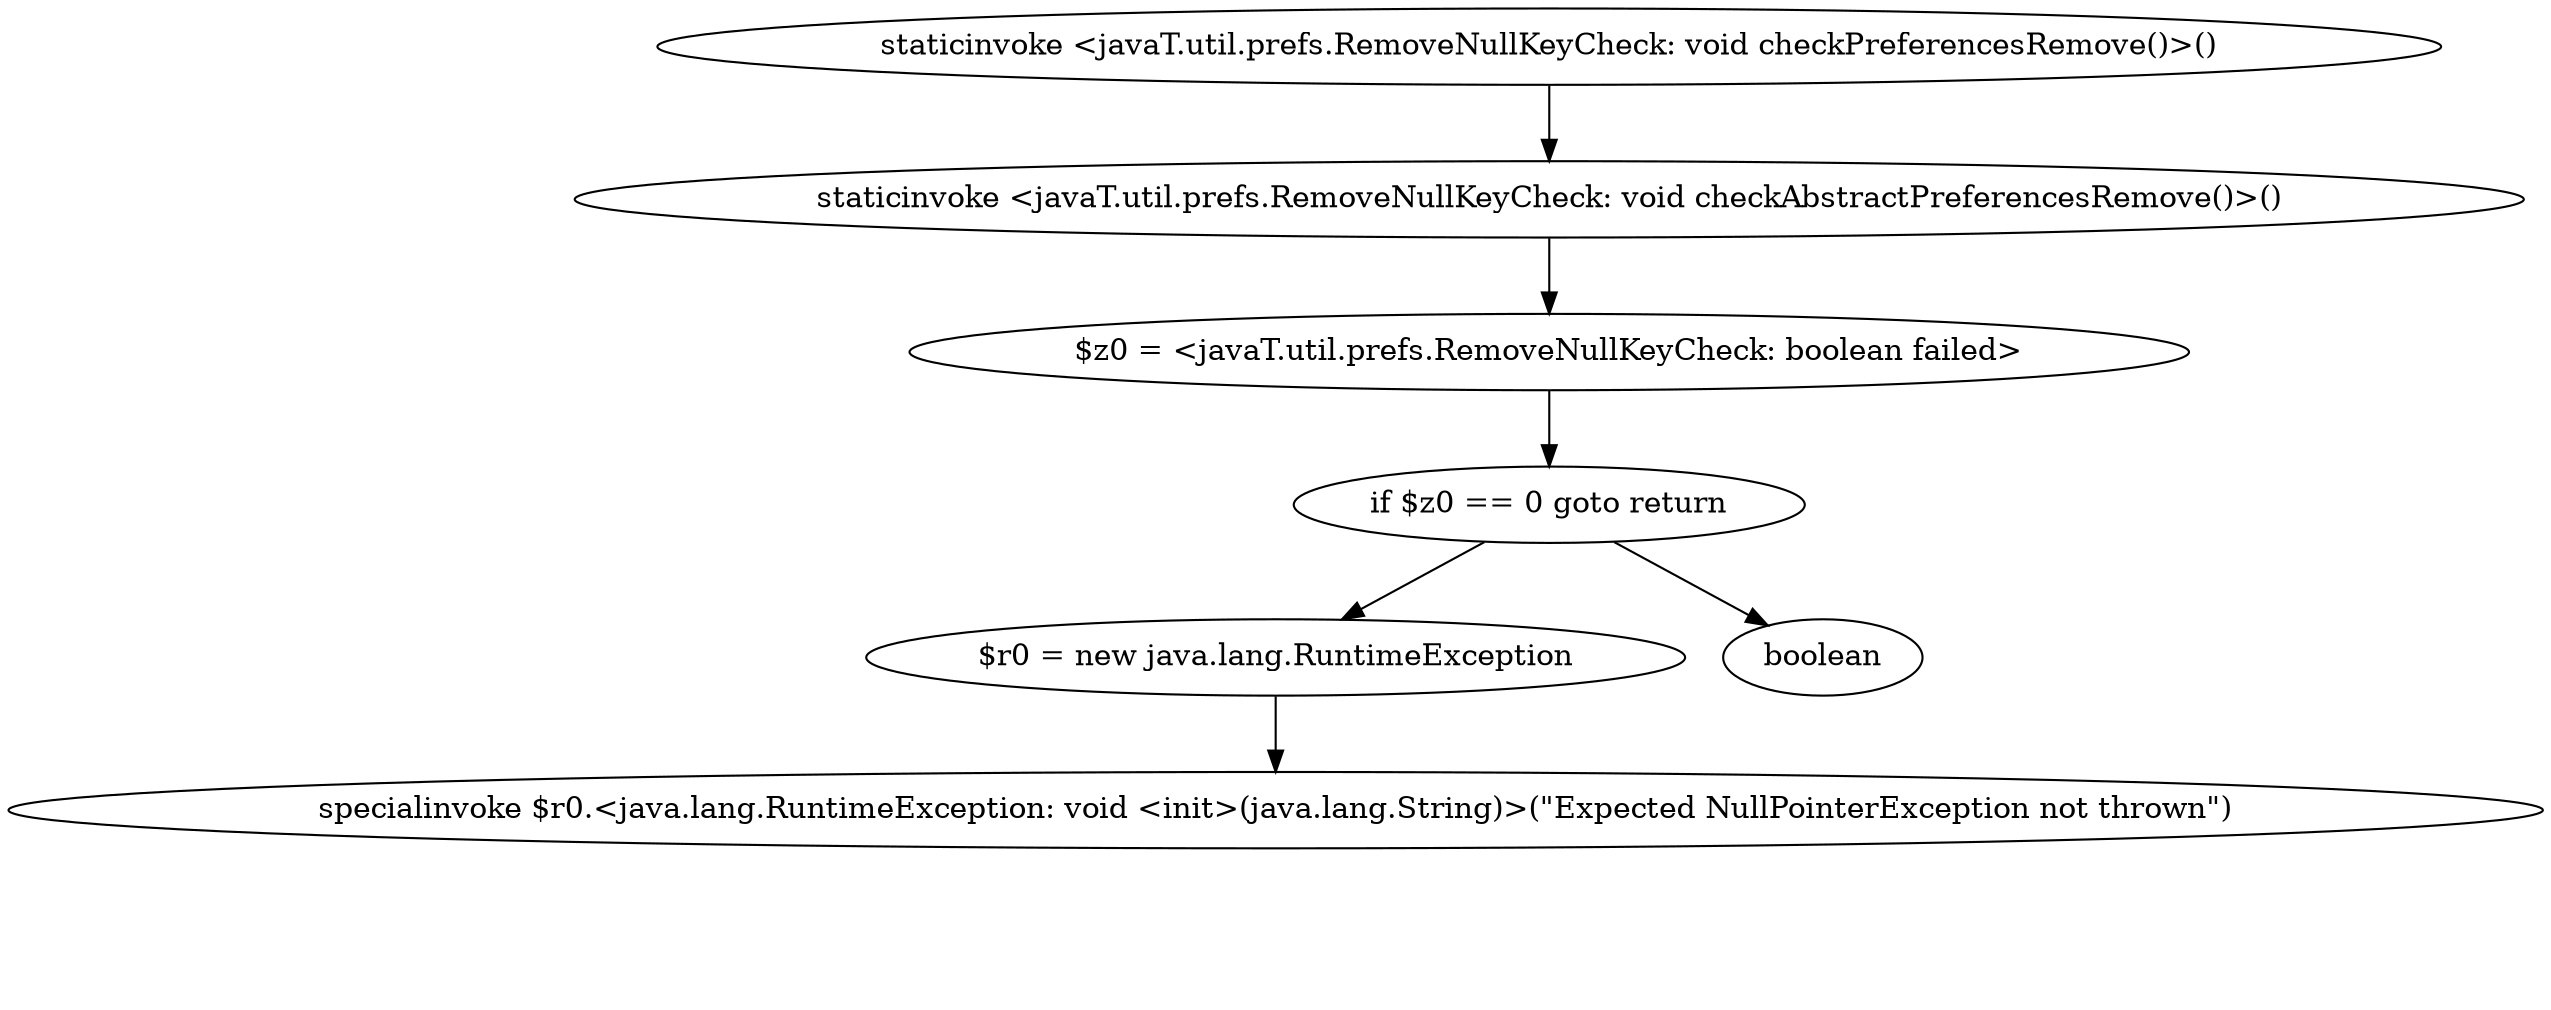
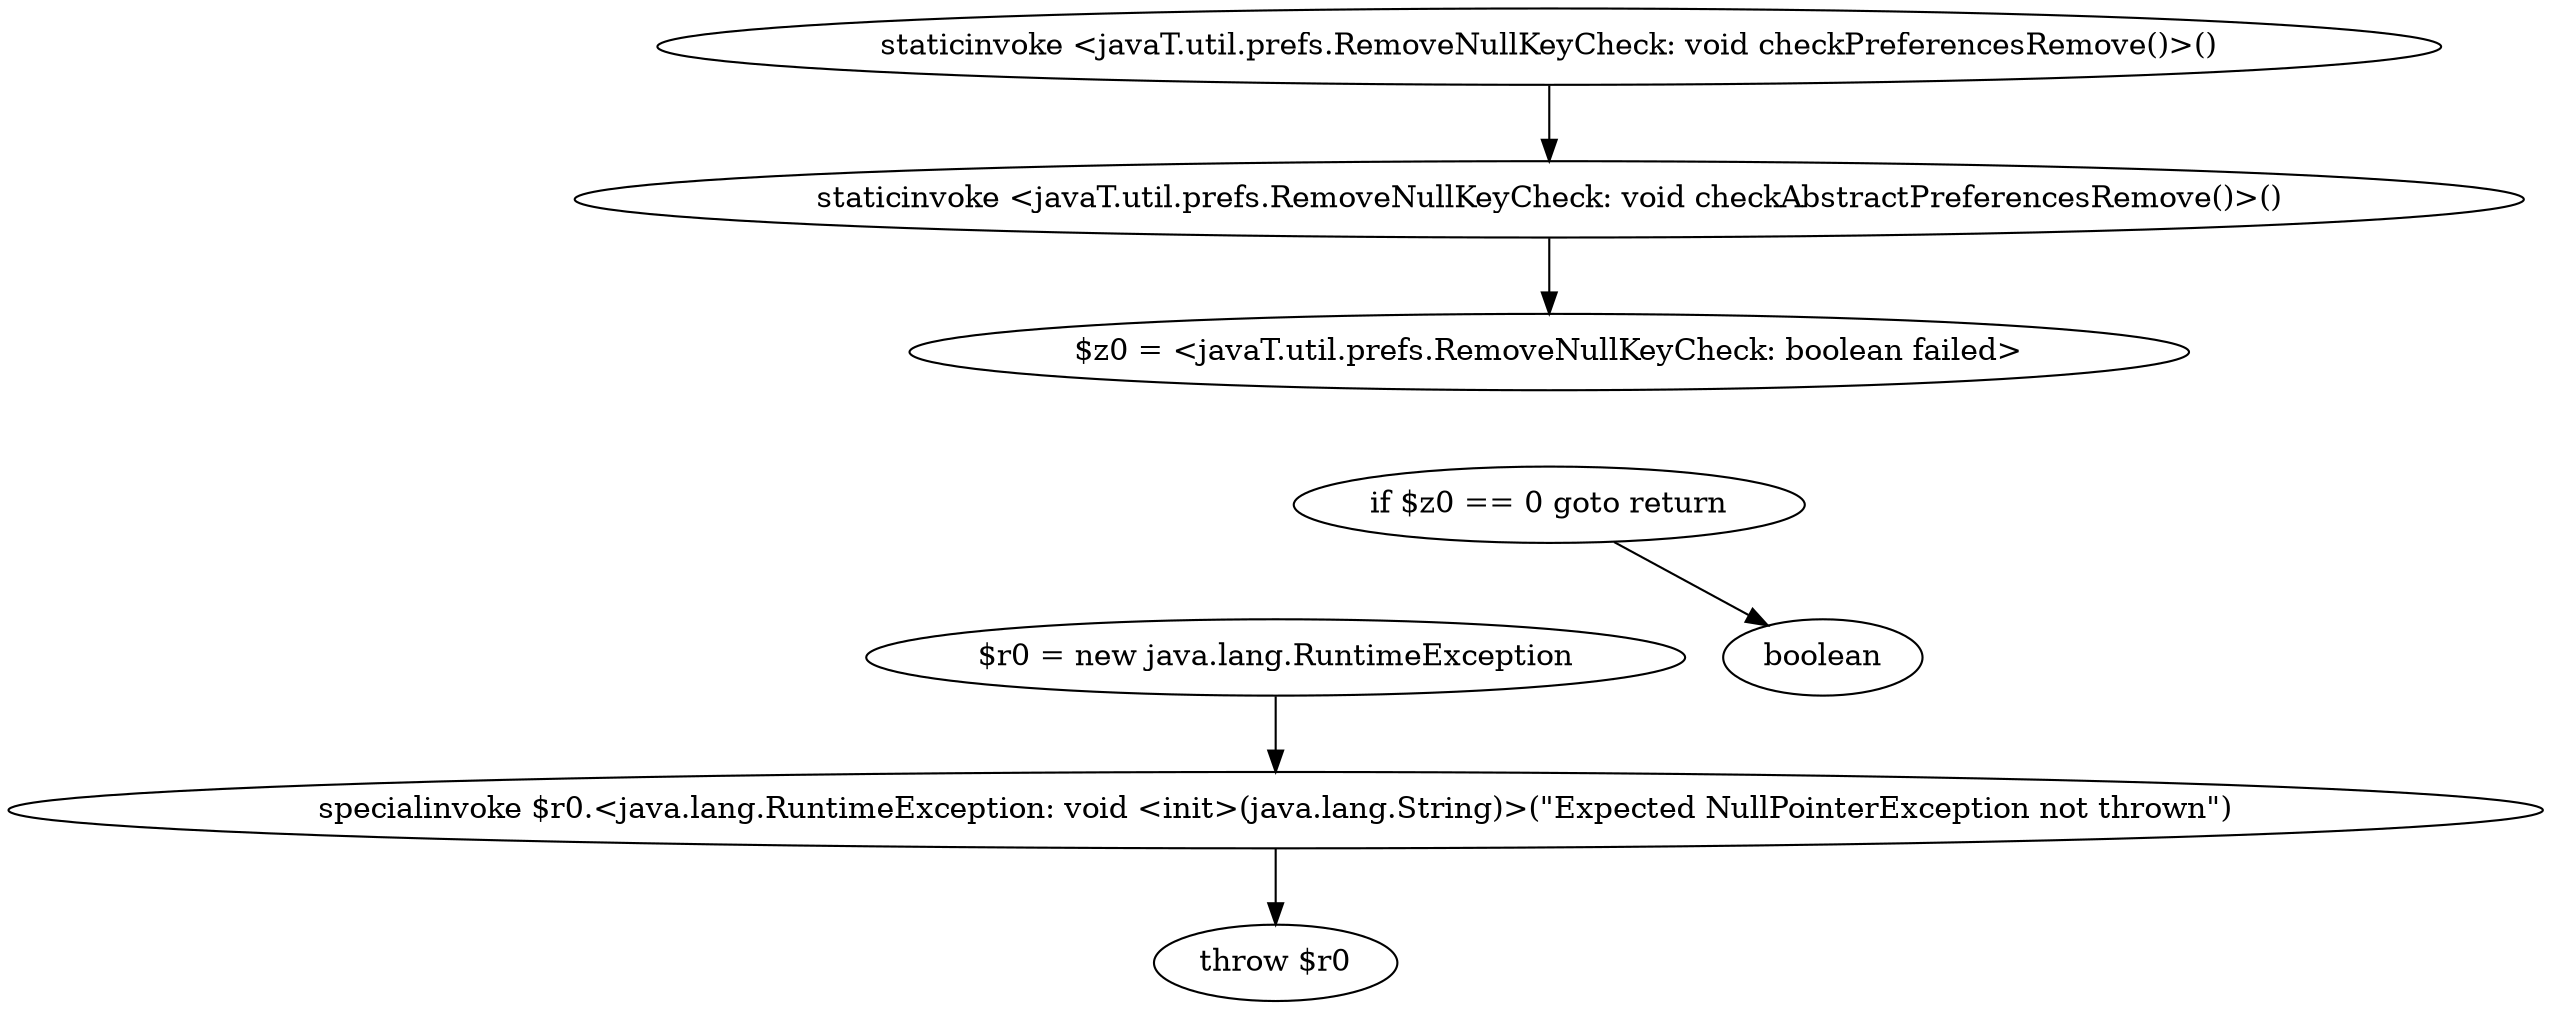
edge "$z0 = <javaT.util.prefs.RemoveNullKeyCheck: boolean failed>" -> "if $z0 == 0 goto return": removed
edge "if $z0 == 0 goto return" -> "$r0 = new java.lang.RuntimeException": removed
node "throw $r0": added
